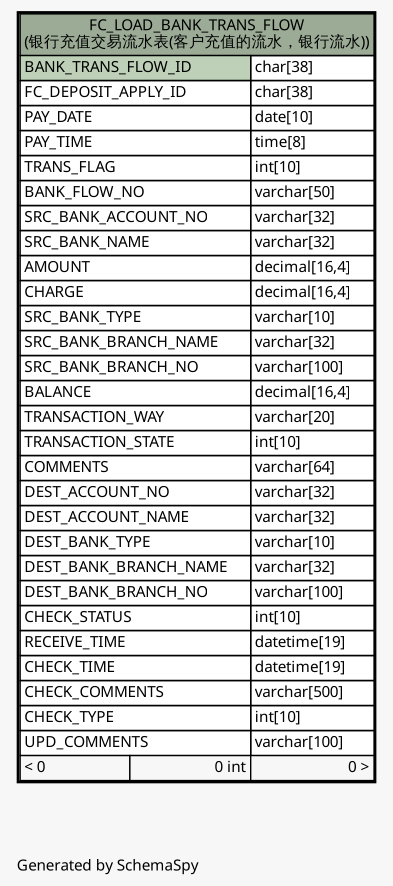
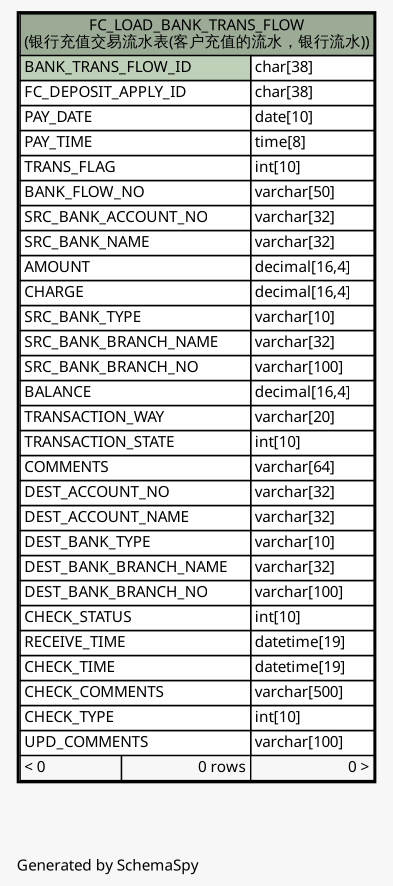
node "FC_LOAD_BANK_TRANS_FLOW": text "0 int" -> "0 rows"
